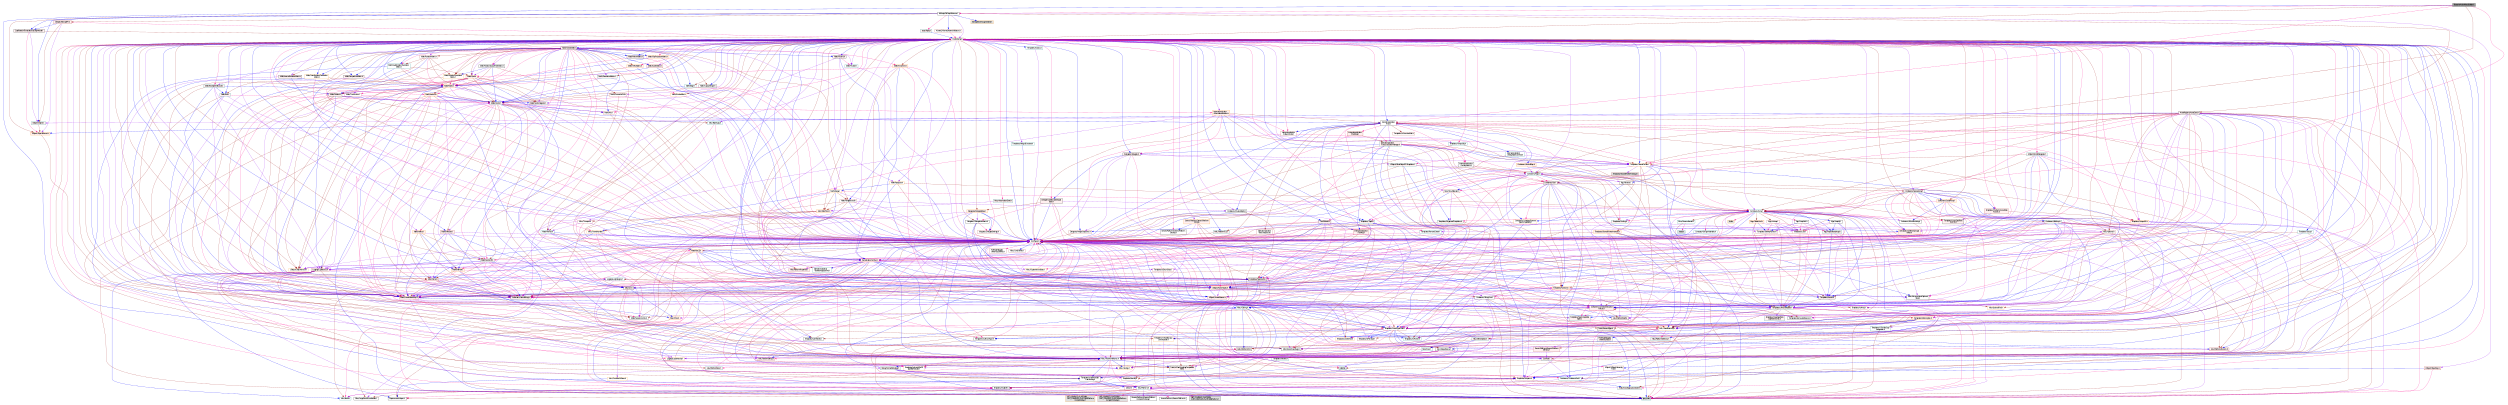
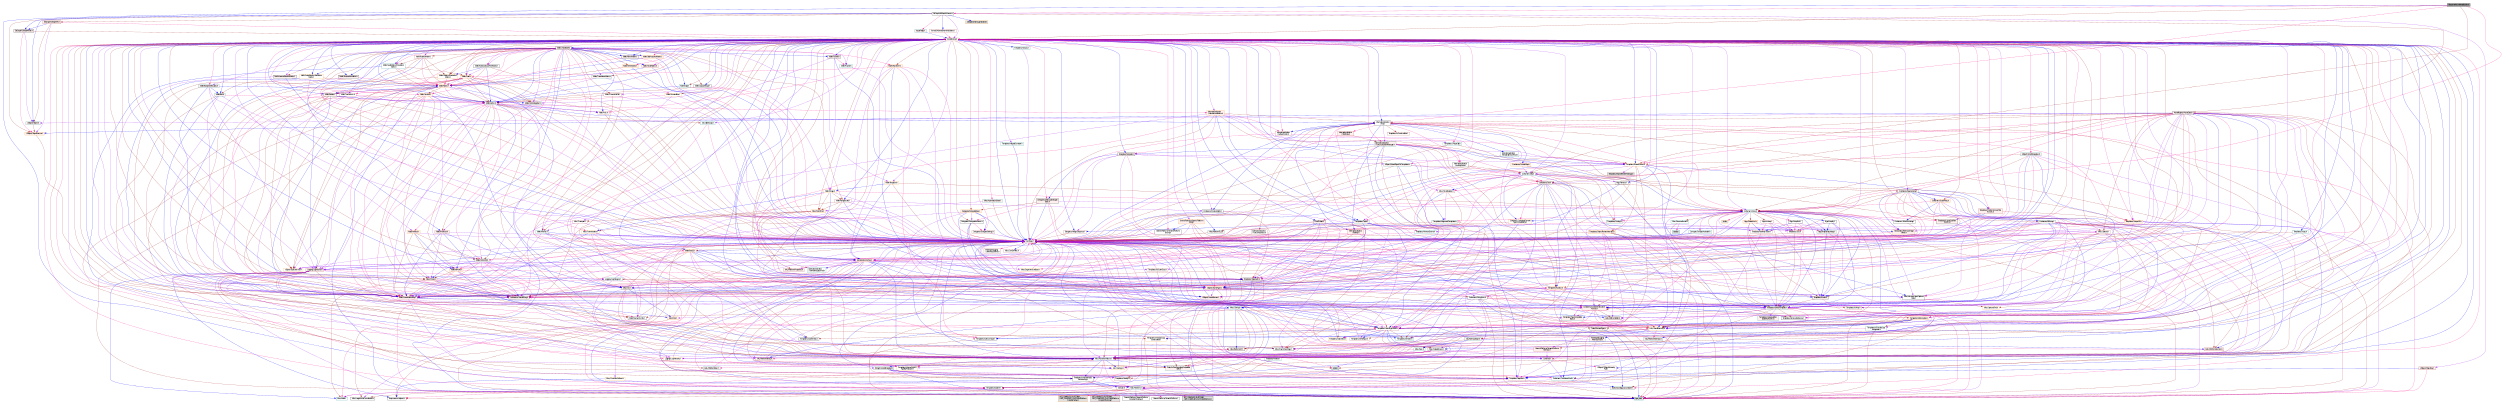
node "QuatRotationTranslation/EdGraphNode.h": label "QuatRotationTranslation/EdGraphNode.h" -> "EdGraph/EdGraphNode.h"
